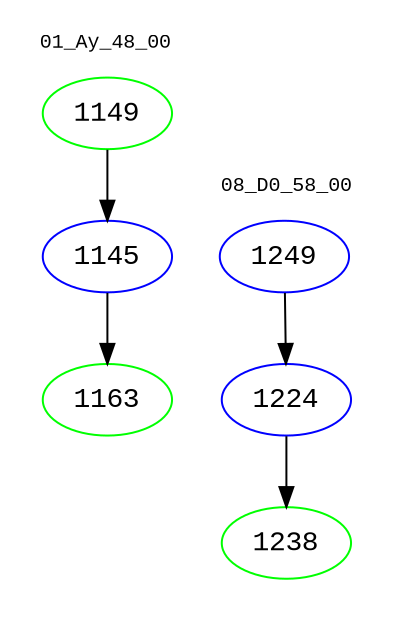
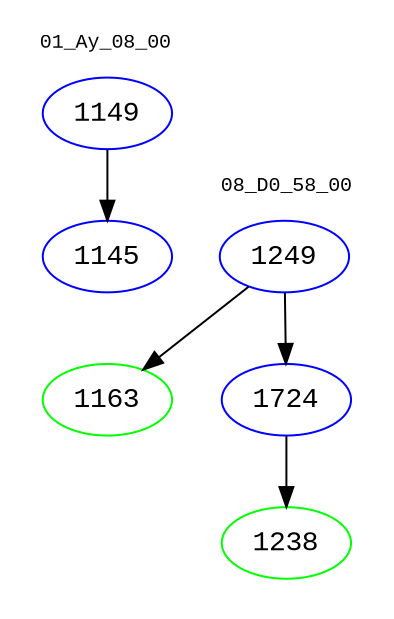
cluster "01_Ay_48_00": label "01_Ay_48_00" -> "01_Ay_08_00"
node "1149": color green -> blue
edge "1145" -> "1163": now "1249" -> "1163"
node "1224": label "1224" -> "1724"
